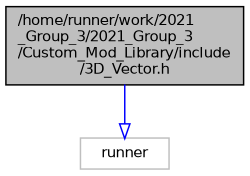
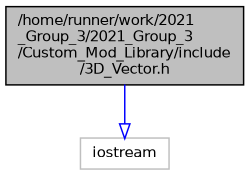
node "runner": label "runner" -> "iostream"
